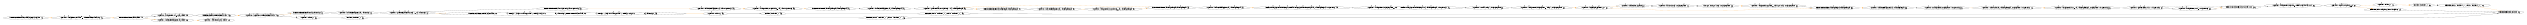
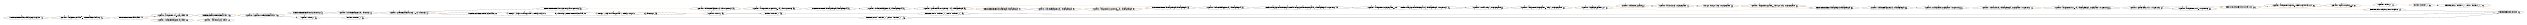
edge "(<operator>.equals,stripsize == 0)" -> "(RETURN,return stripsize;,return stripsize;)": now "(TIFFVStripSize,TIFFVStripSize(tif, rows))" -> "(RETURN,return stripsize;,return stripsize;)"
